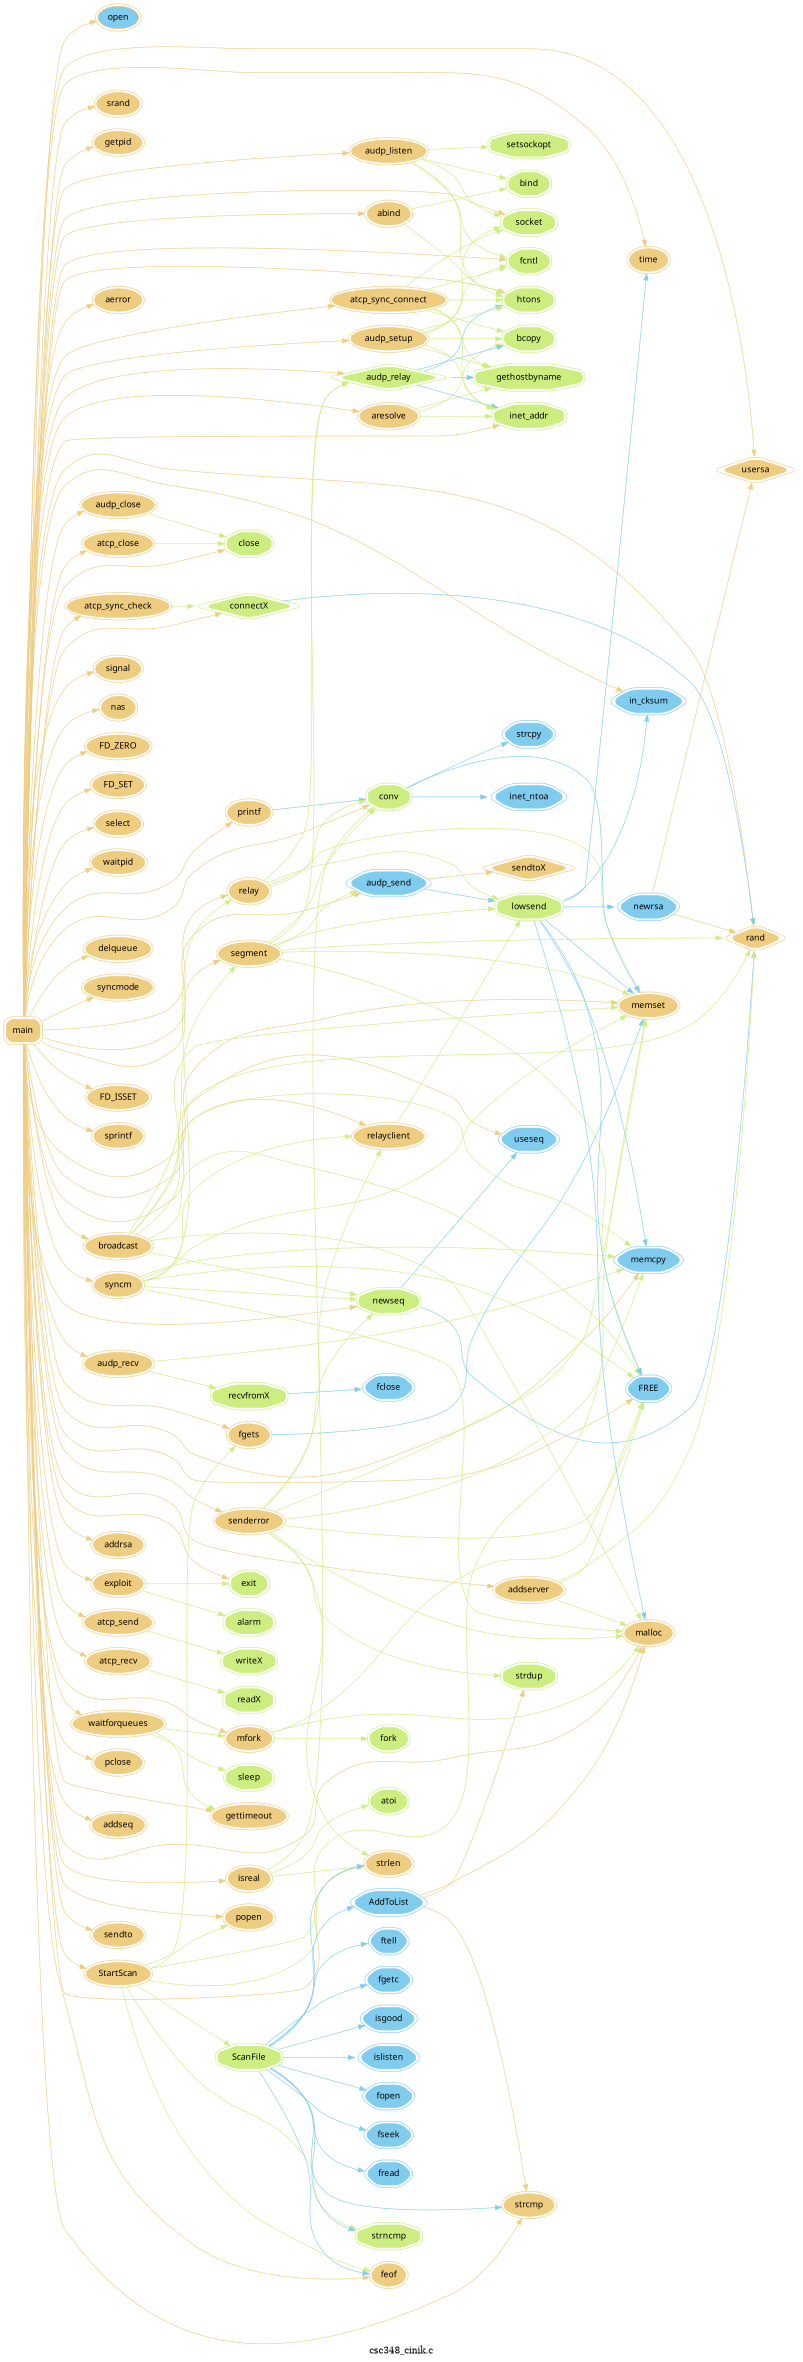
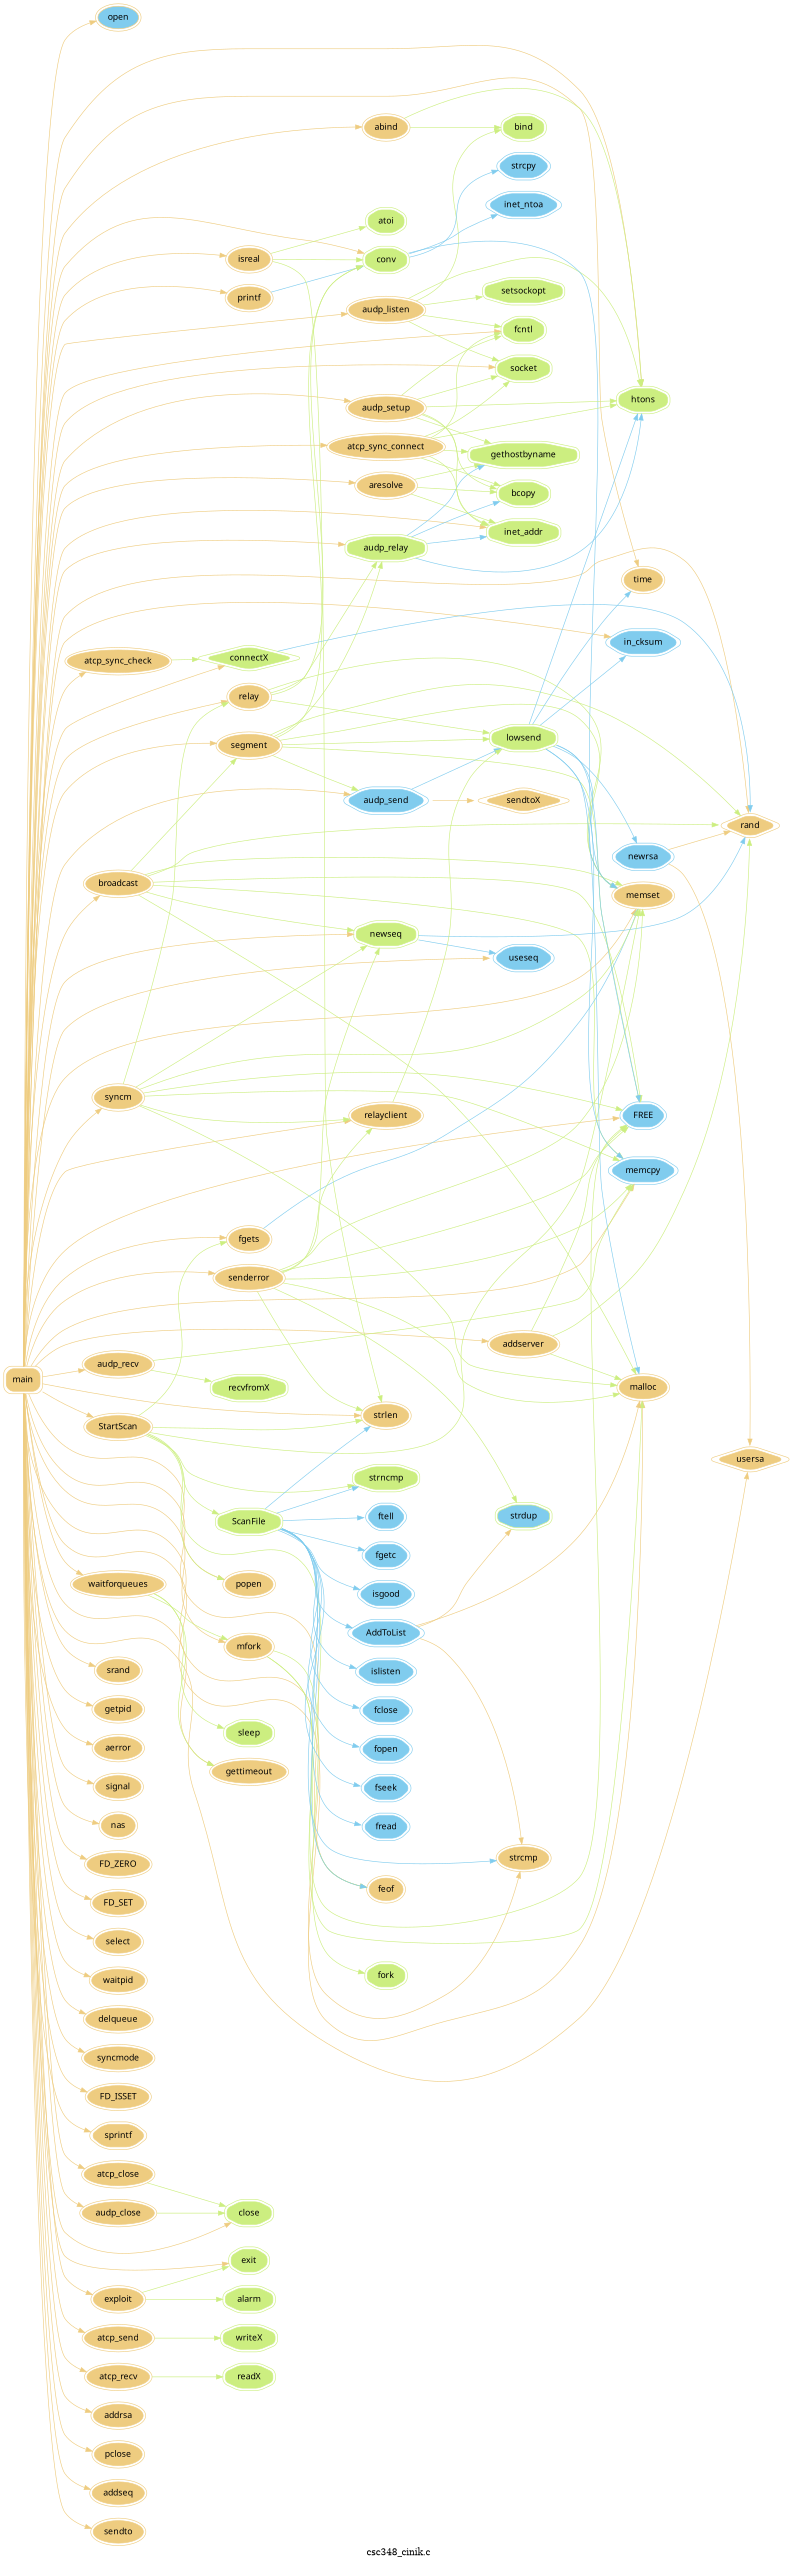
node "audp_relay": shape diamond -> octagon
edge "lowsend" -> "htons": added
node "sprintf": shape ellipse -> hexagon
edge "recvfromX" -> "fclose": now "ScanFile" -> "fclose"
node "strdup": fillcolor #ccee80 -> #80ccee
